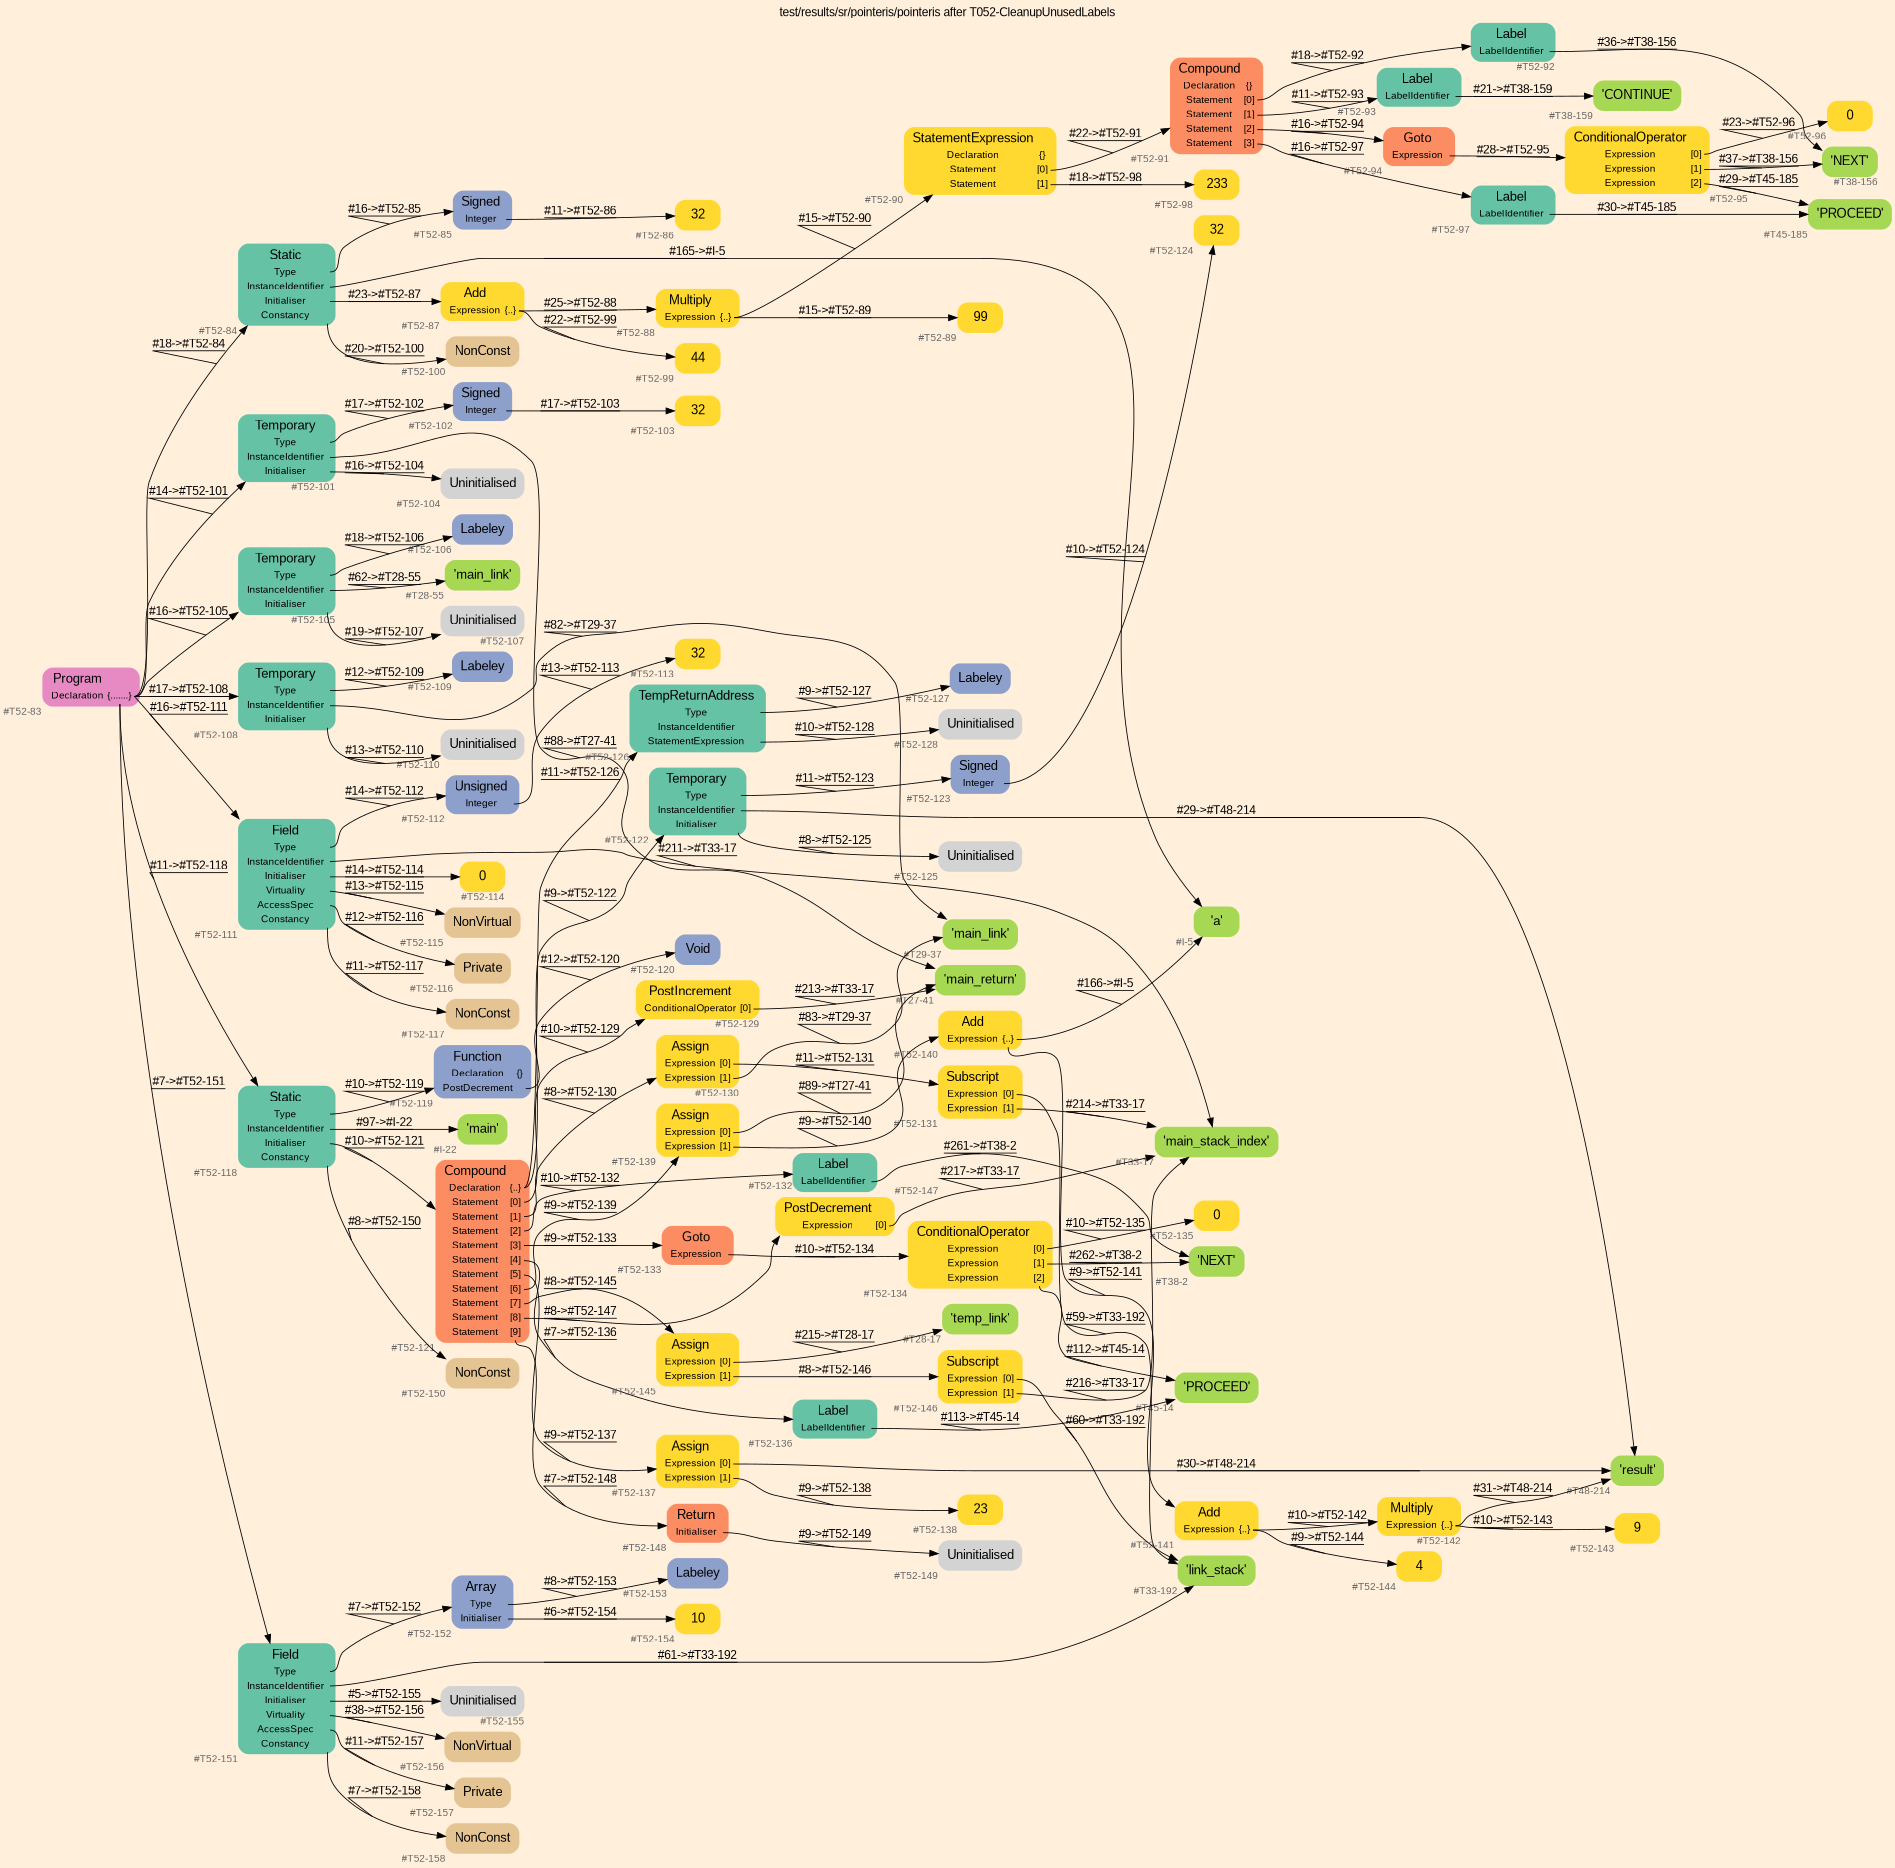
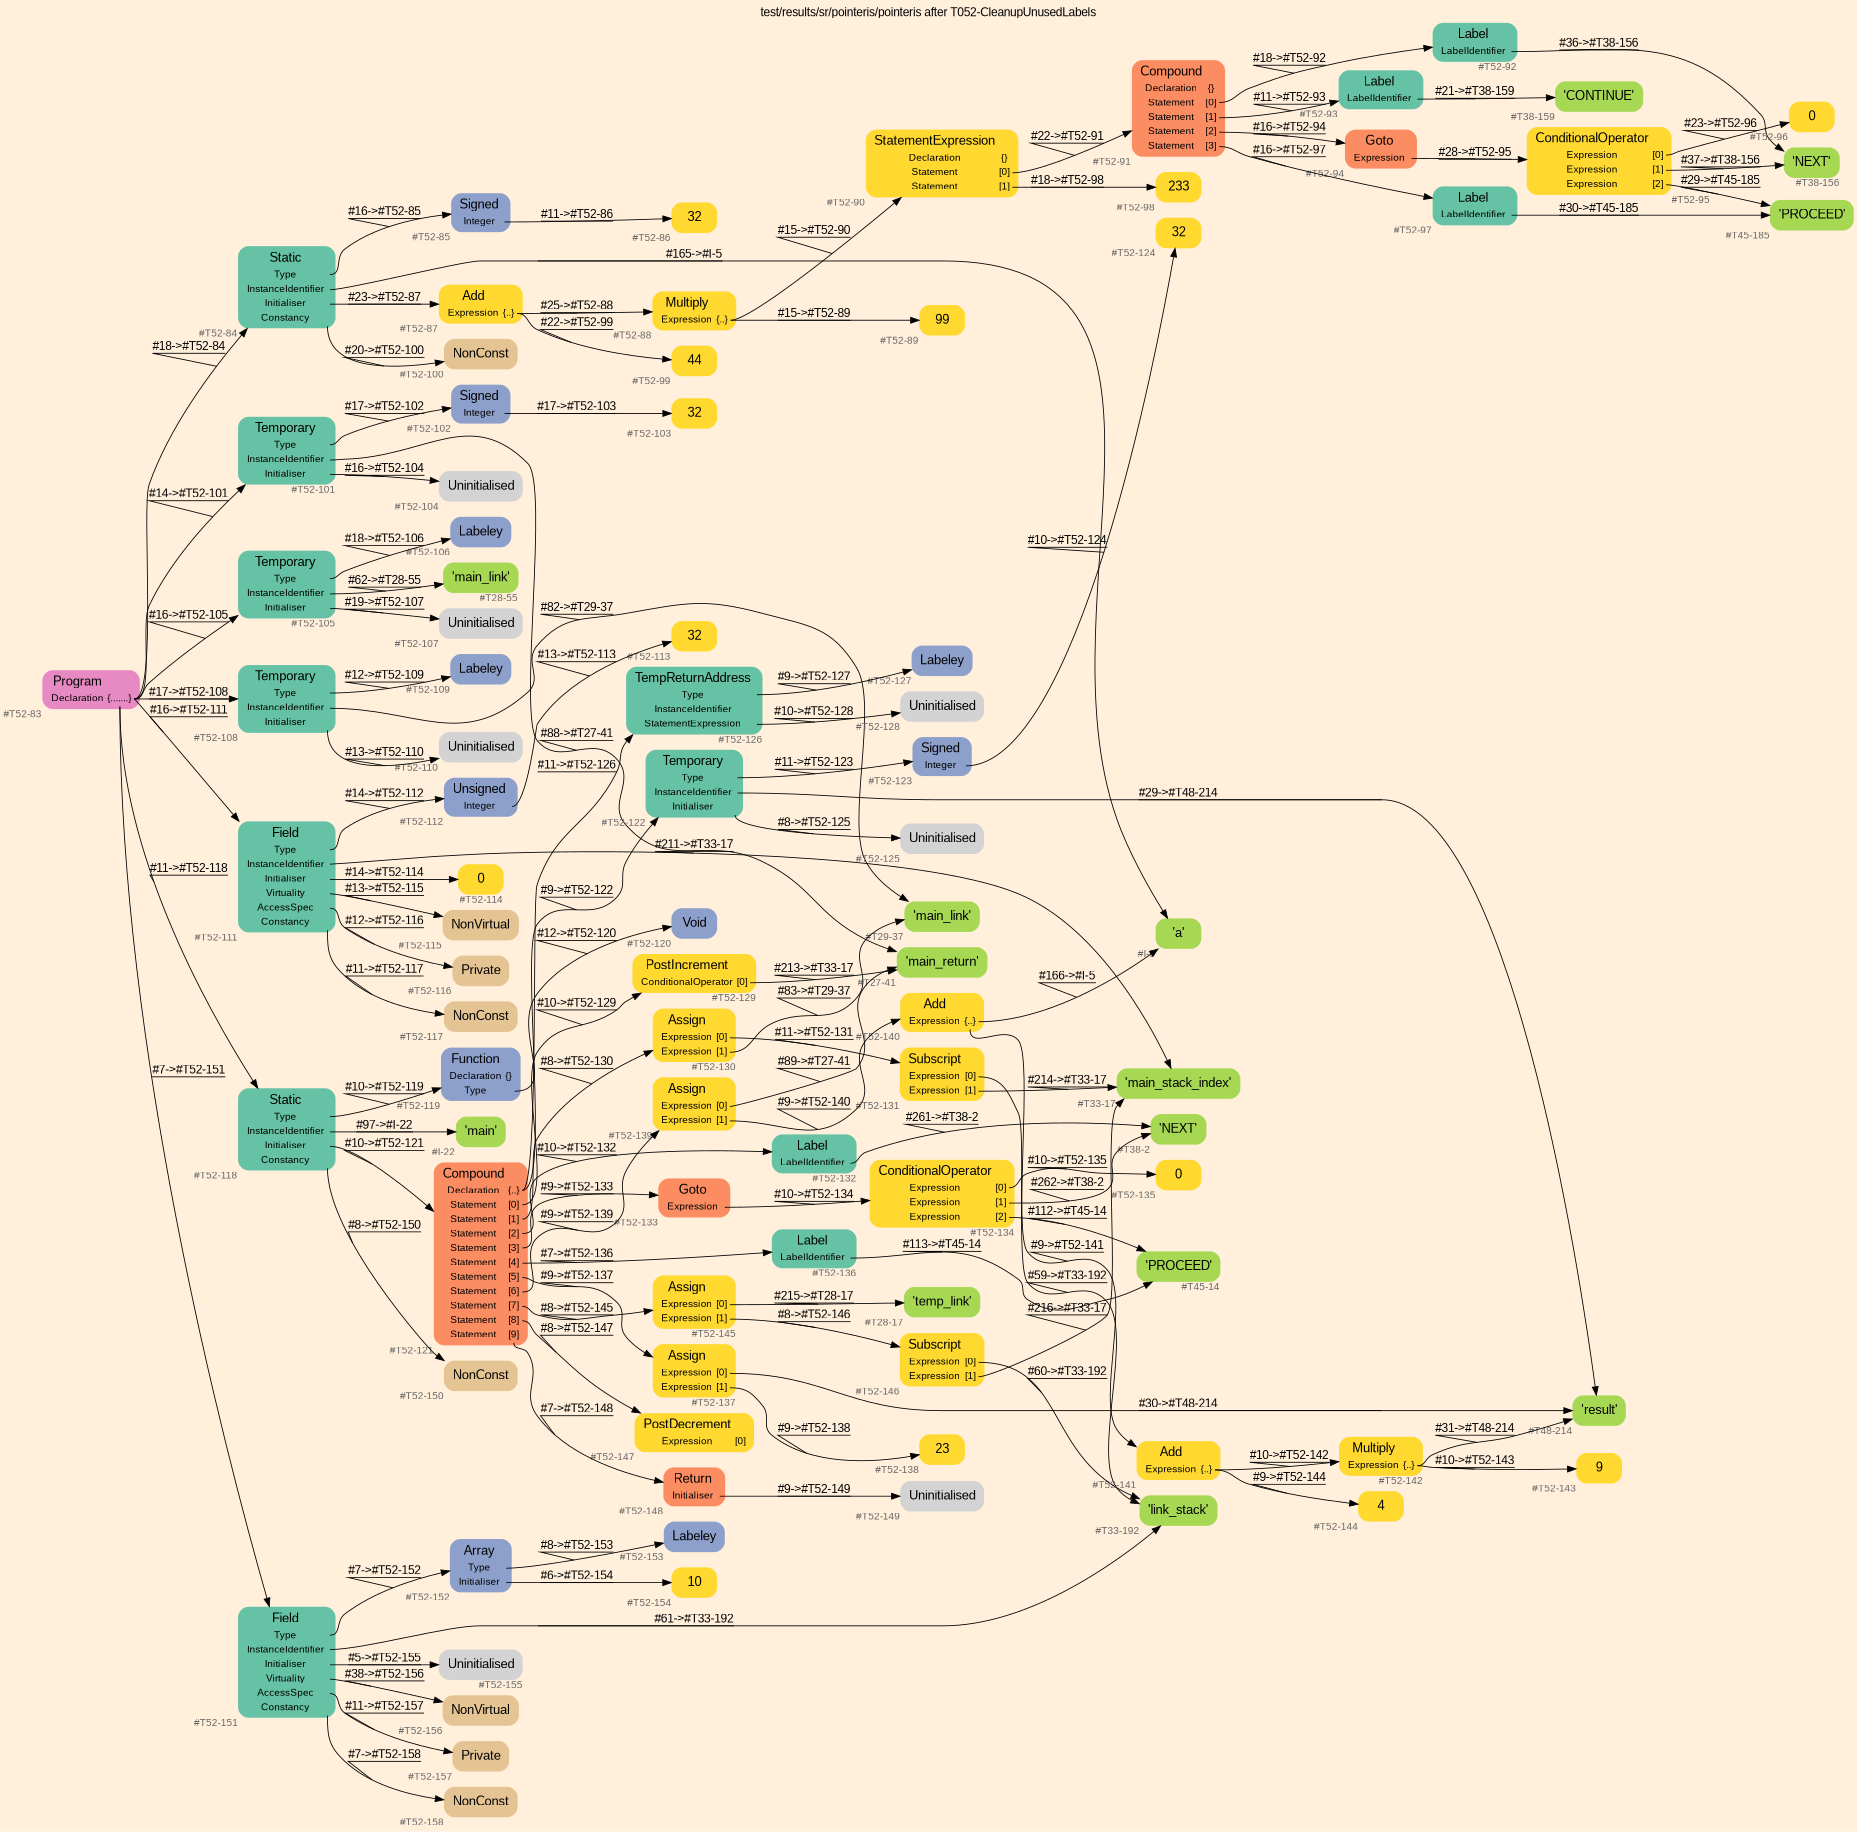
node "Function": text "PostDecrement" -> "Type"
edge "PostDecrement" -> "'main_stack_index'": removed, label "#217->#T33-17"
